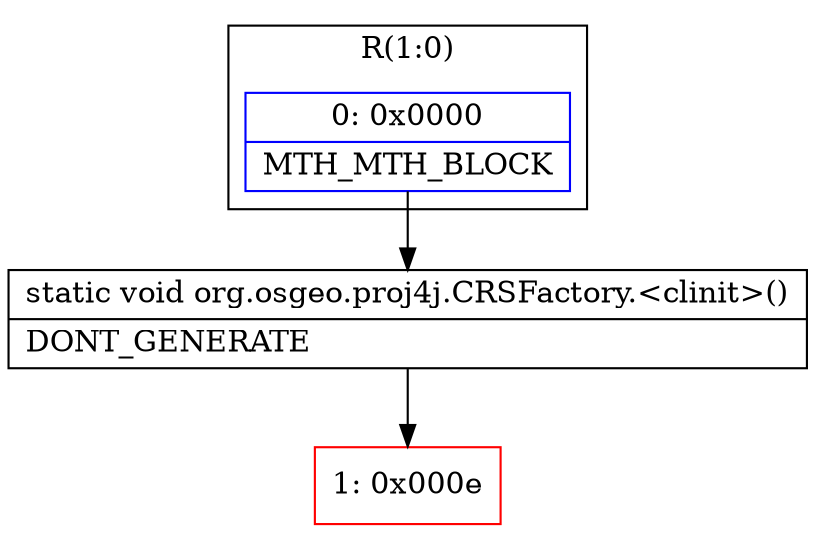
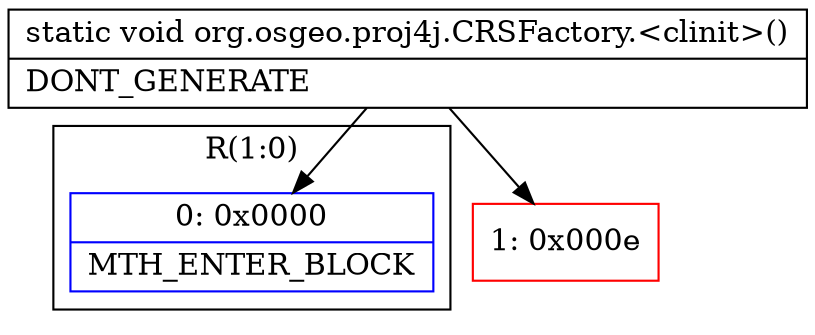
node "0: 0x0000": text "MTH_MTH_BLOCK" -> "MTH_ENTER_BLOCK"
edge "0: 0x0000" -> "static void org.osgeo.proj4j.CRSFactory.<clinit>()": reversed
